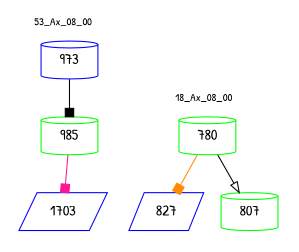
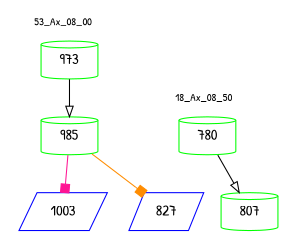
node "973": color blue -> green
edge "973" -> "985": arrowhead box -> onormal
cluster "18_Ax_08_00": label "18_Ax_08_00" -> "18_Ax_08_50"
edge "780" -> "827": now "985" -> "827"
node "1703": label "1703" -> "1003"
